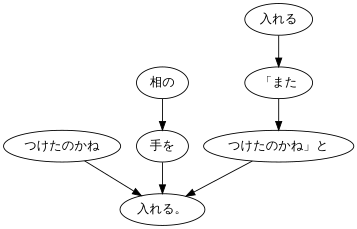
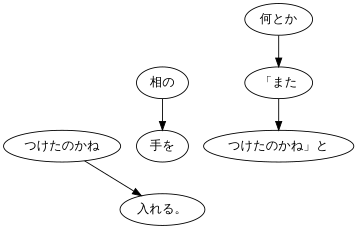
node "入れる": label "入れる" -> "何とか"
edge "手を" -> "入れる。": removed
edge "つけたのかね」と" -> "入れる。": removed
